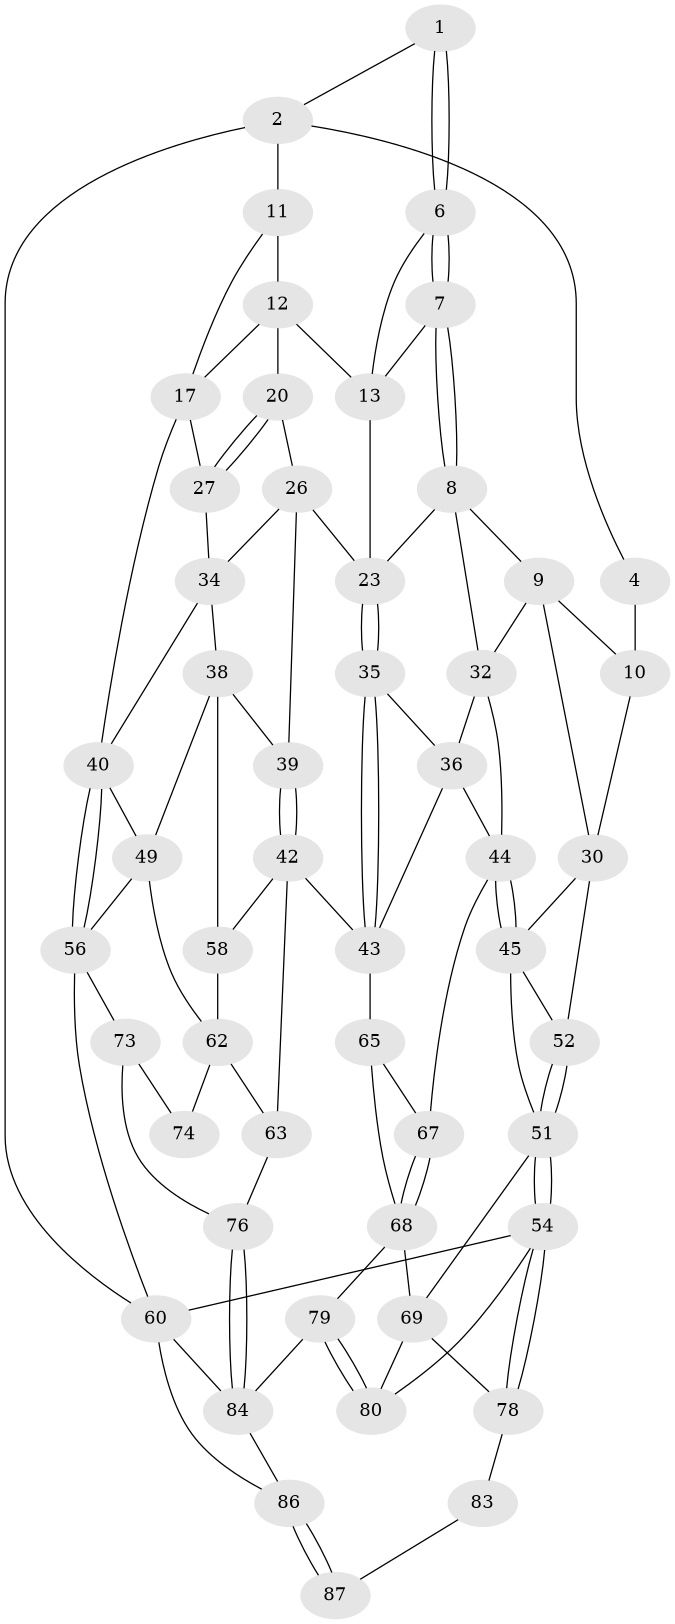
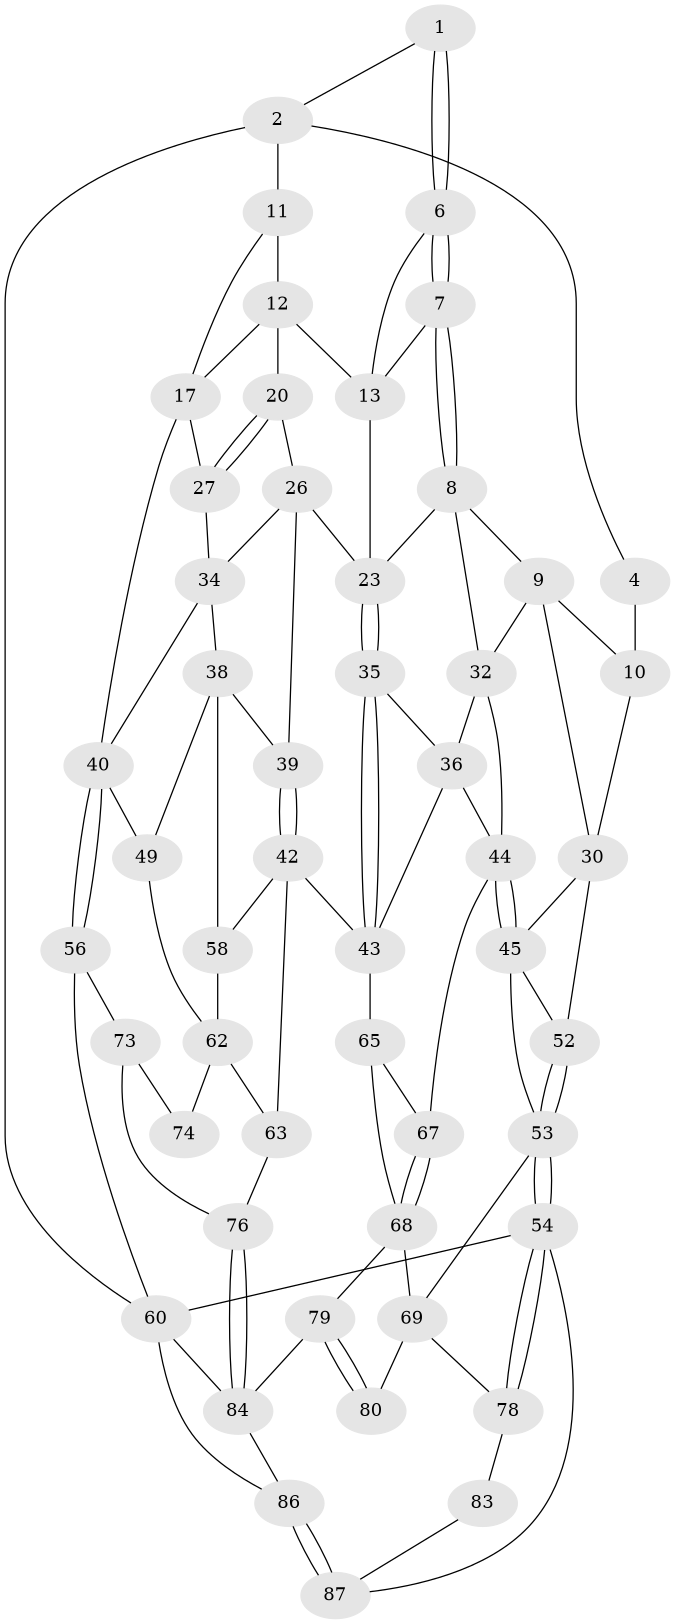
edge "49" -- "56": removed
node "51": label "51" -> "53"
edge "54" -- "80": now "54" -- "87"
